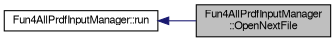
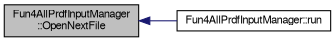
edge "Fun4AllPrdfInputManager ::OpenNextFile" -> "Fun4AllPrdfInputManager::run": reversed
